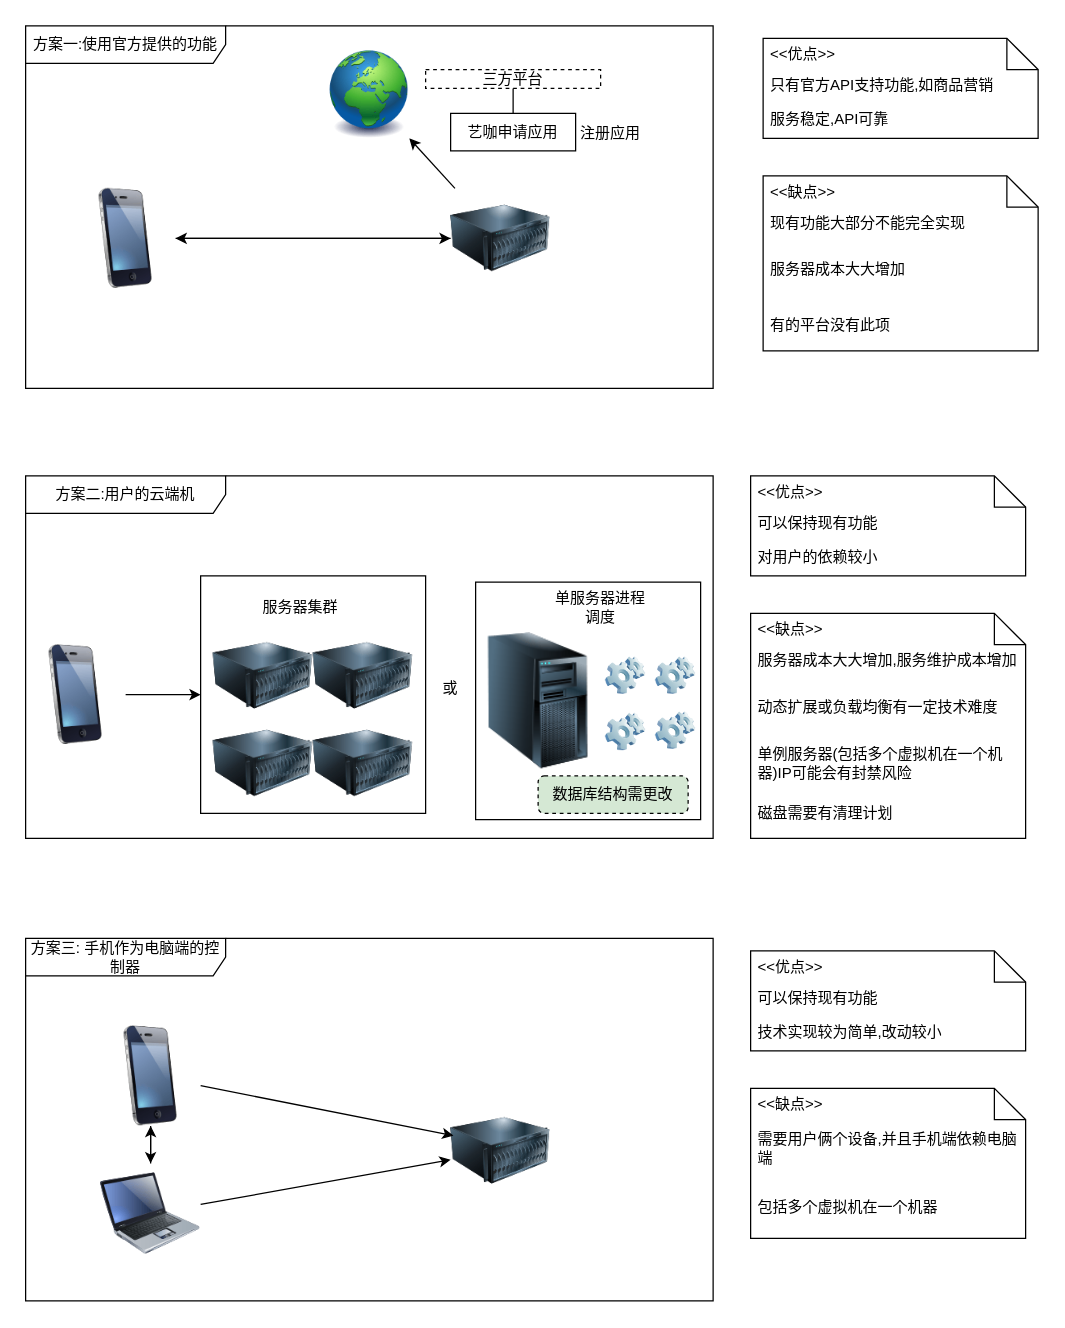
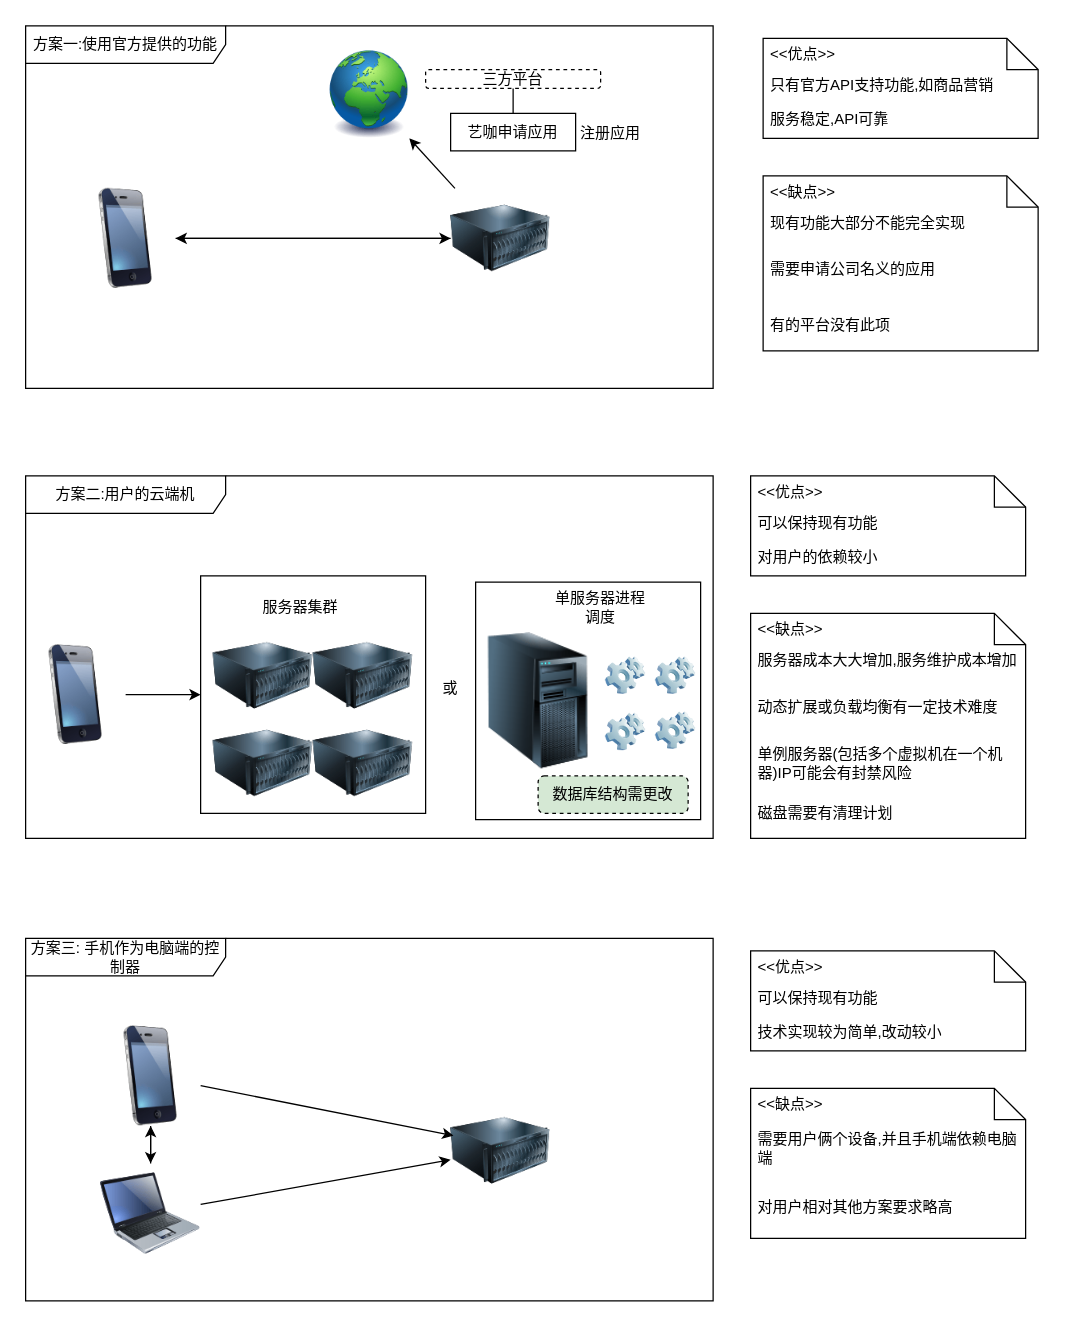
node "三方平台": shape rectangle -> rounded rectangle
node "服务器成本大大增加": label "服务器成本大大增加" -> "需要申请公司名义的应用"
node "包括多个虚拟机在一个机器": label "包括多个虚拟机在一个机器" -> "对用户相对其他方案要求略高"
